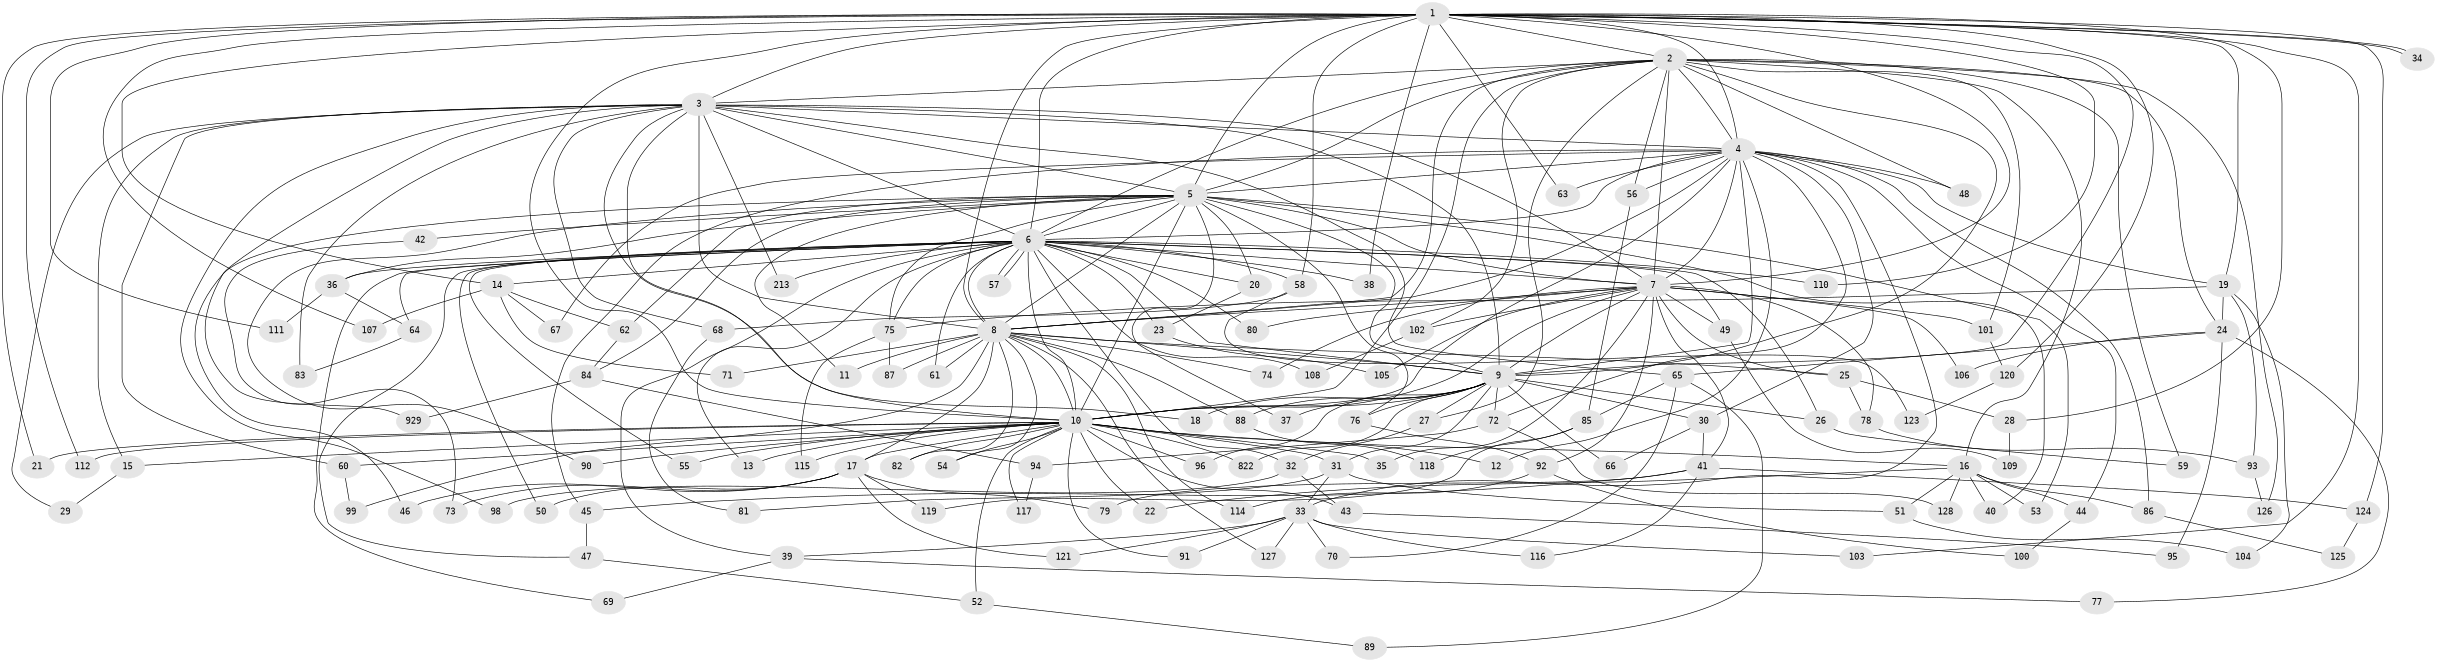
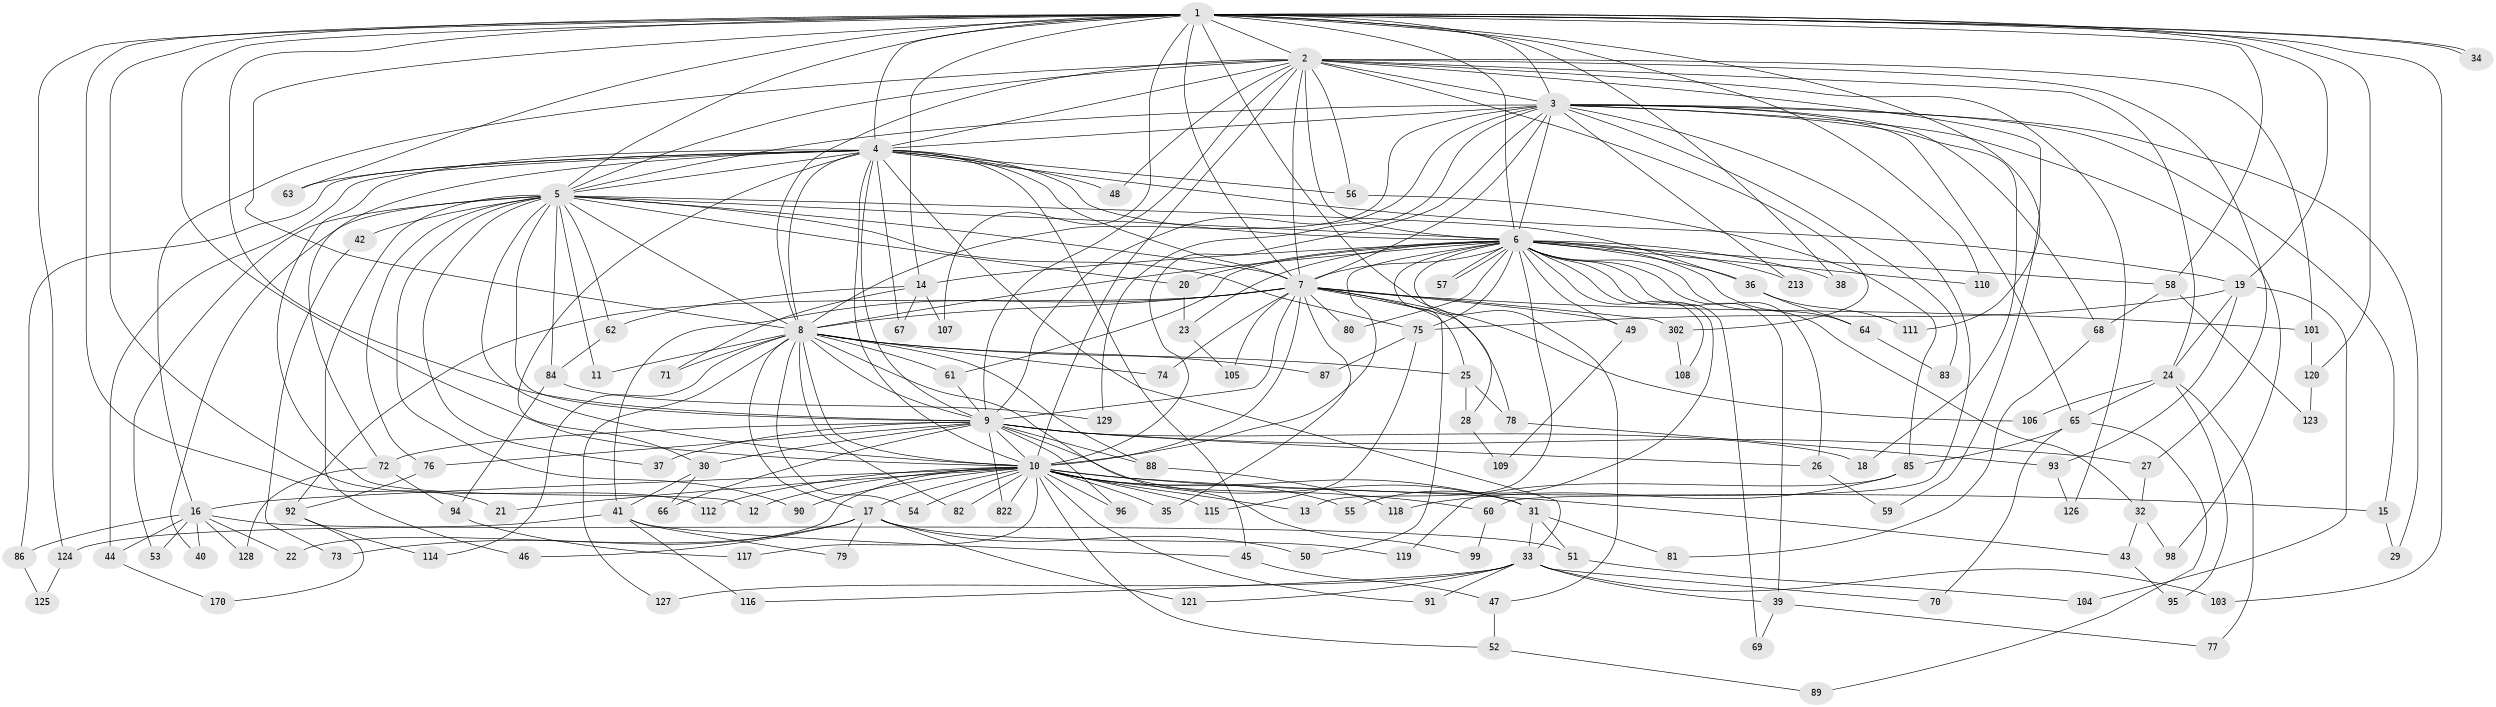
node "102": label "102" -> "302"
edge "6" -- "9": now "61" -- "9"
node "929": label "929" -> "129"
node "100": label "100" -> "170"
